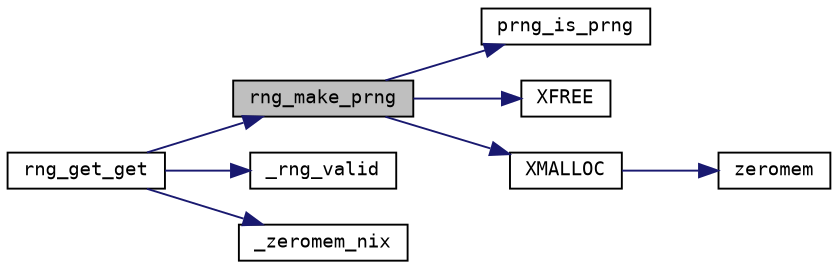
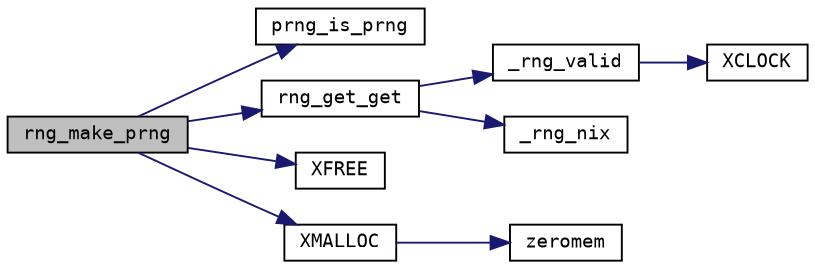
node "XCLOCK": added
edge "rng_get_get" -> "rng_make_prng": reversed
node "_zeromem_nix": label "_zeromem_nix" -> "_rng_nix"
